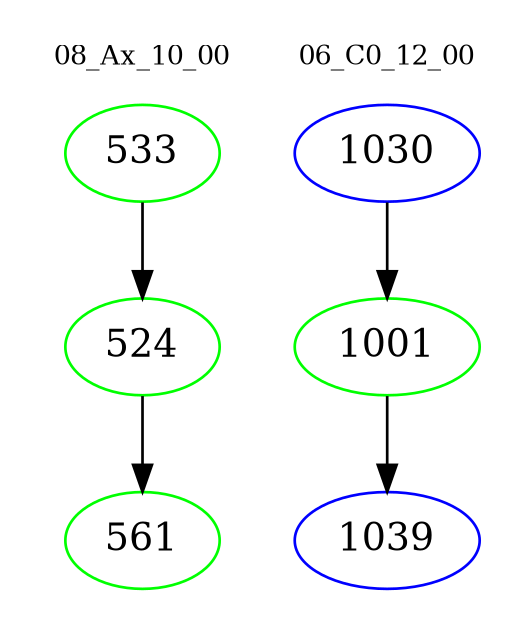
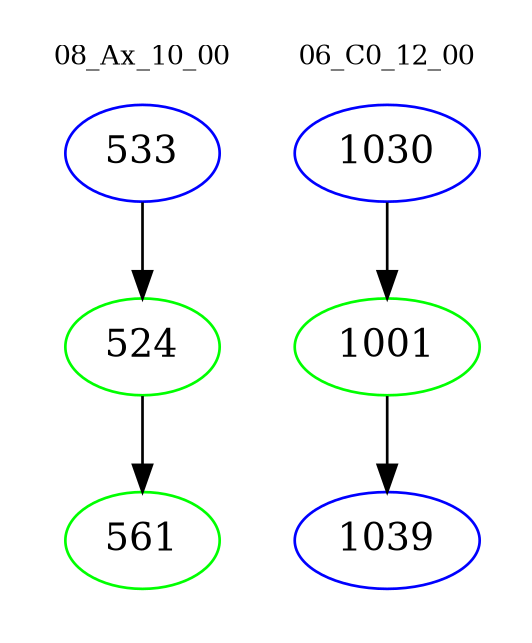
node "533": color green -> blue
